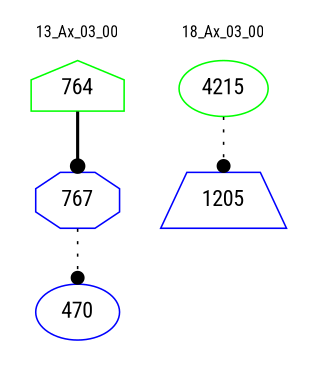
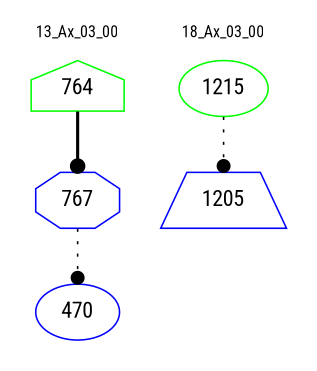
node "4215": label "4215" -> "1215"
